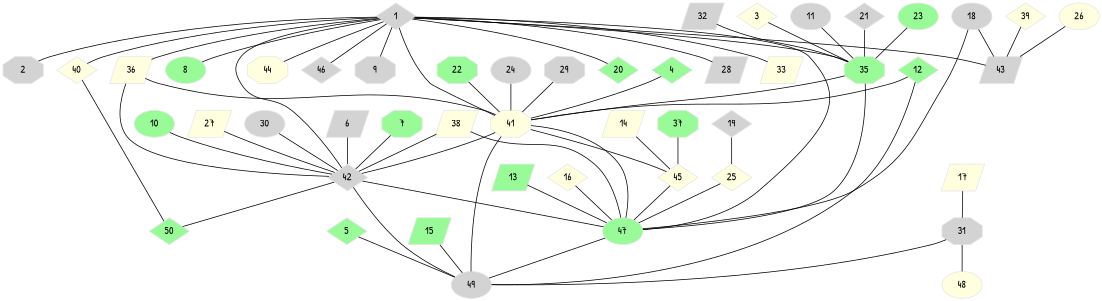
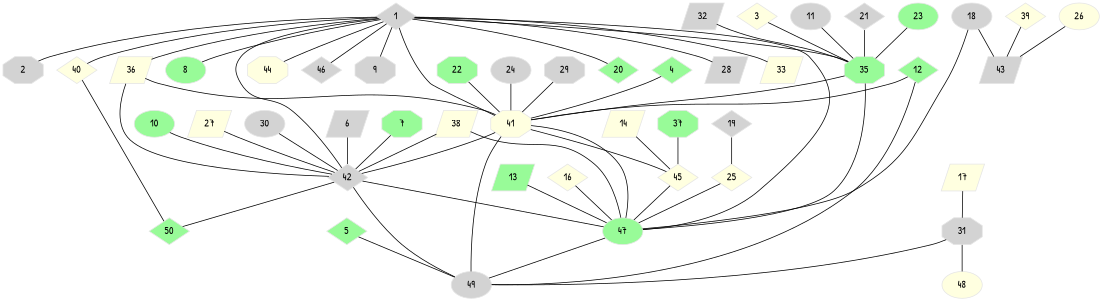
edge "1" -- "43": removed
node "15": removed
